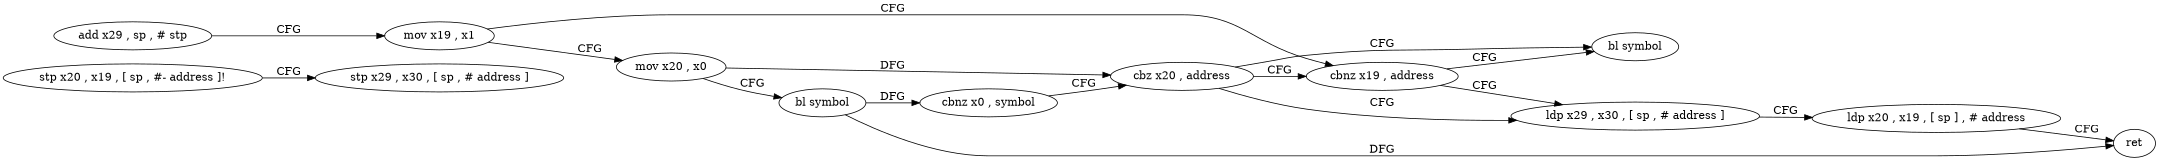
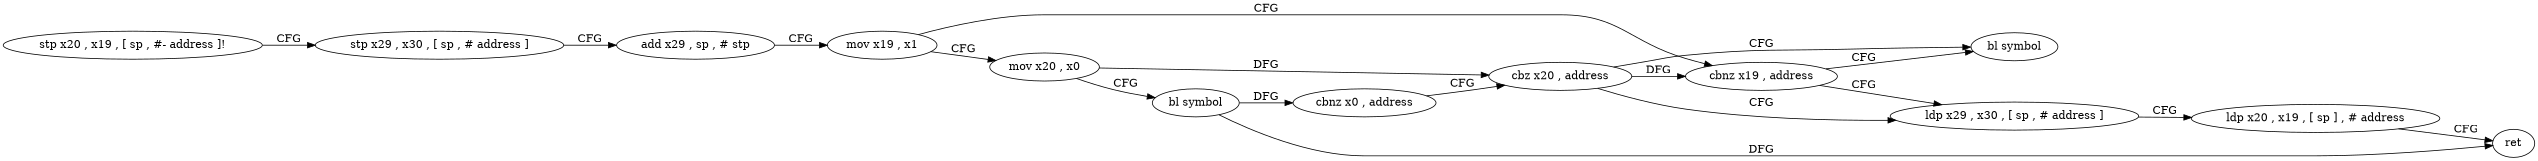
edge "stp x29 , x30 , [ sp , # address ]" -> "add x29 , sp , # stp": added, label "CFG"
edge "cbz x20 , address" -> "cbnz x19 , address": label "CFG" -> "DFG"
node "cbnz x0 , symbol": label "cbnz x0 , symbol" -> "cbnz x0 , address"
